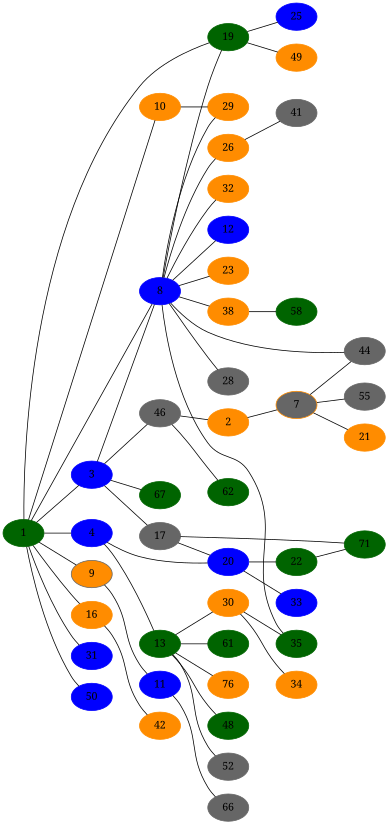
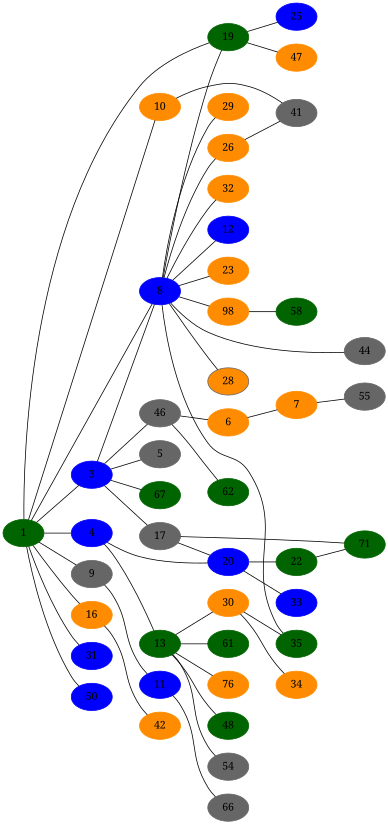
node "49": label "49" -> "47"
edge "10" -- "29": now "10" -- "41"
node "38": label "38" -> "98"
edge "44" -- "7": removed
node "28": fillcolor gray40 -> darkorange
node "7": fillcolor gray40 -> darkorange
node "2": label "2" -> "6"
node "21": removed
node "5": added
node "9": fillcolor darkorange -> gray40
node "52": label "52" -> "54"
